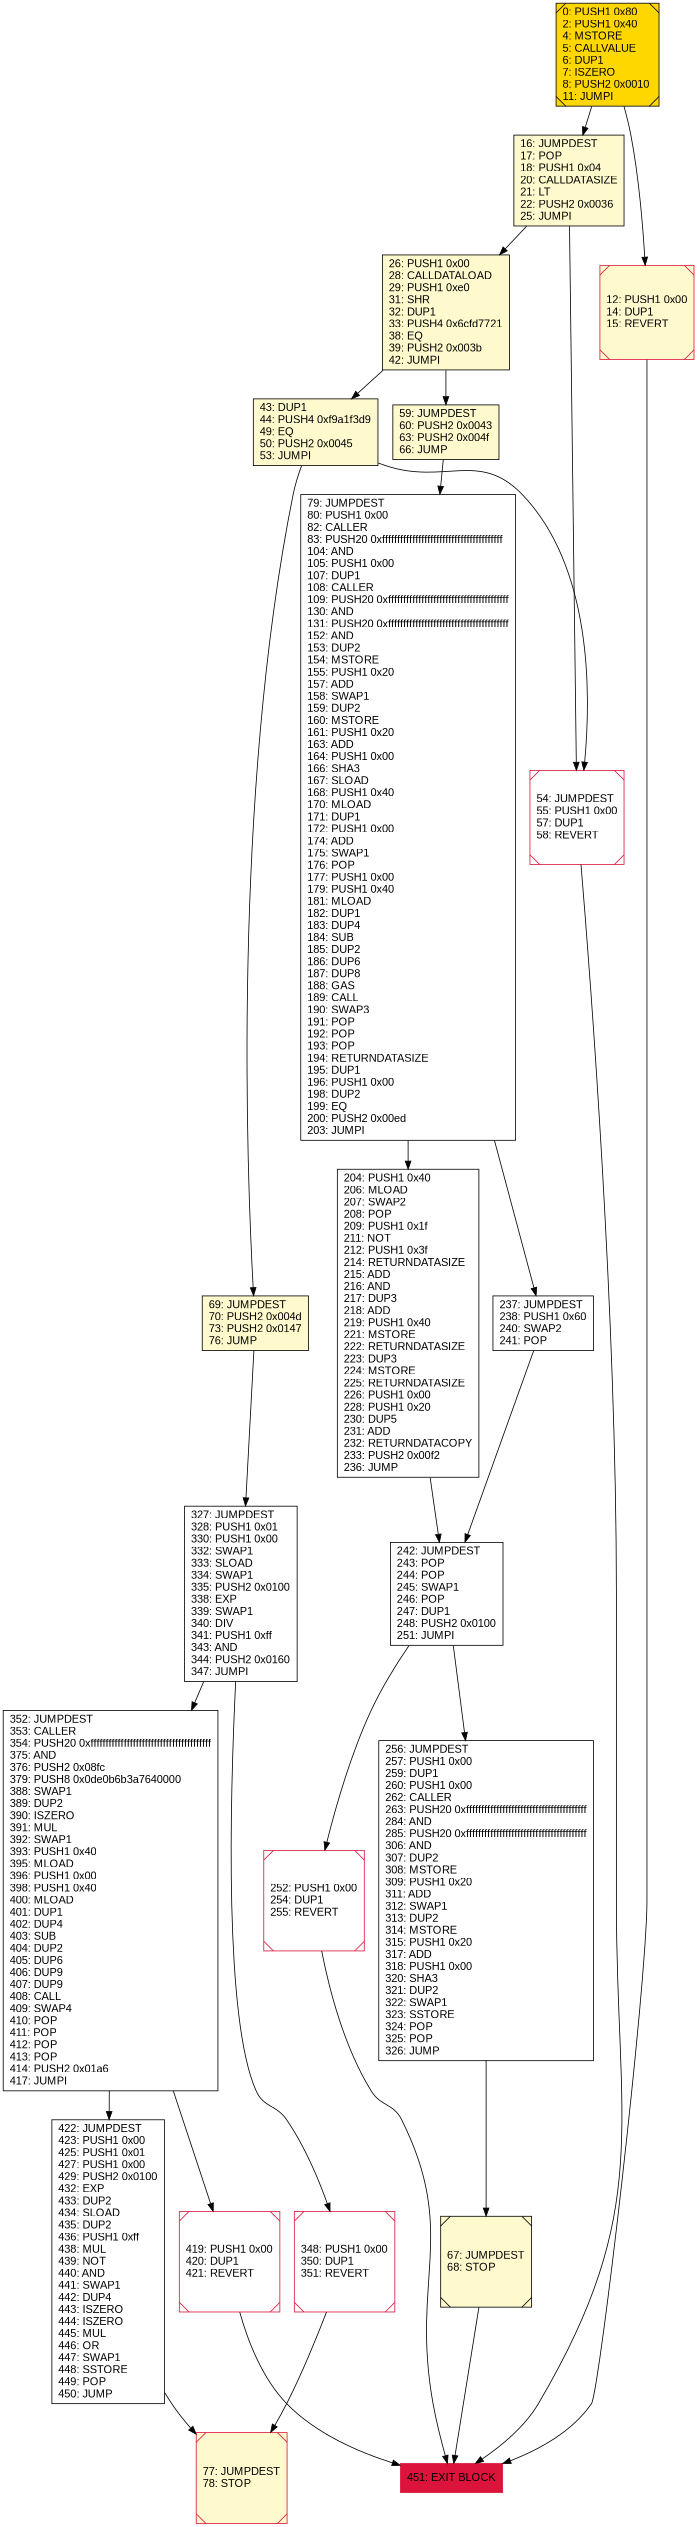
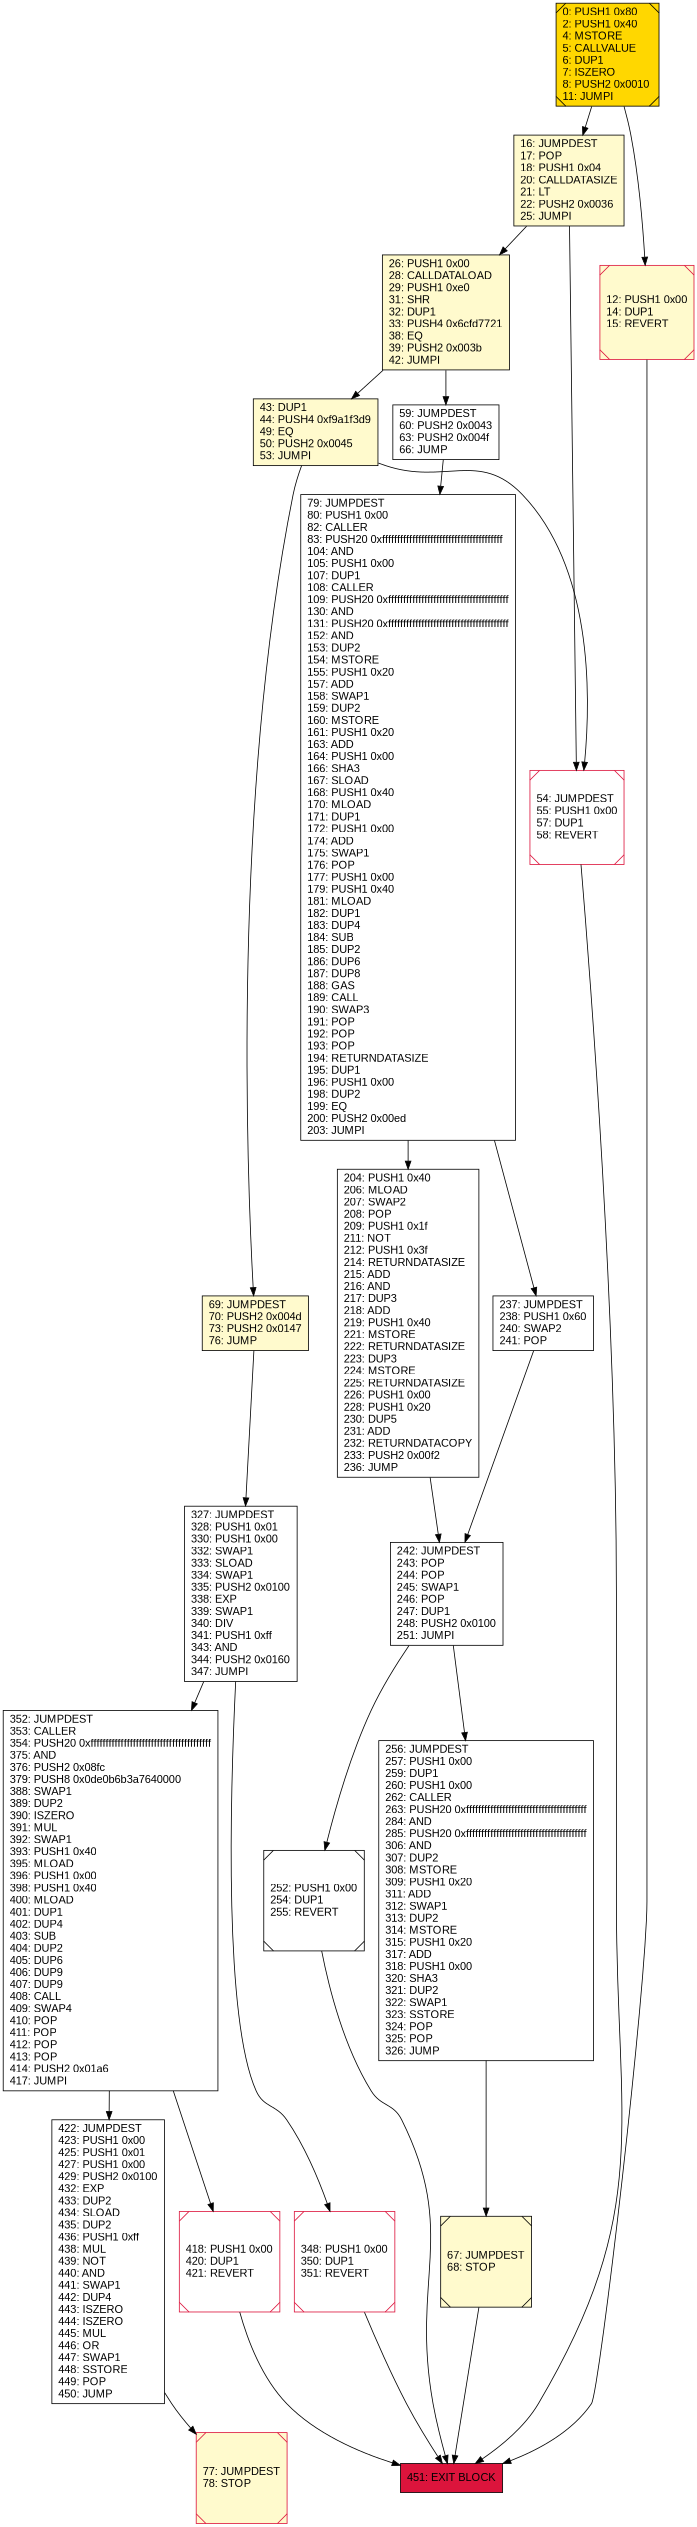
node "59: JUMPDEST 60: PUSH2 0x0043 63: PUSH2 0x004f 66: JUMP": fillcolor lemonchiffon -> white
node "252: PUSH1 0x00 254: DUP1 255: REVERT": color crimson -> black
node "419: PUSH1 0x00 420: DUP1 421: REVERT": label "419: PUSH1 0x00 420: DUP1 421: REVERT" -> "418: PUSH1 0x00 420: DUP1 421: REVERT"
edge "348: PUSH1 0x00 350: DUP1 351: REVERT" -> "77: JUMPDEST 78: STOP": now "348: PUSH1 0x00 350: DUP1 351: REVERT" -> "451: EXIT BLOCK"
node "451: EXIT BLOCK": color crimson -> black
